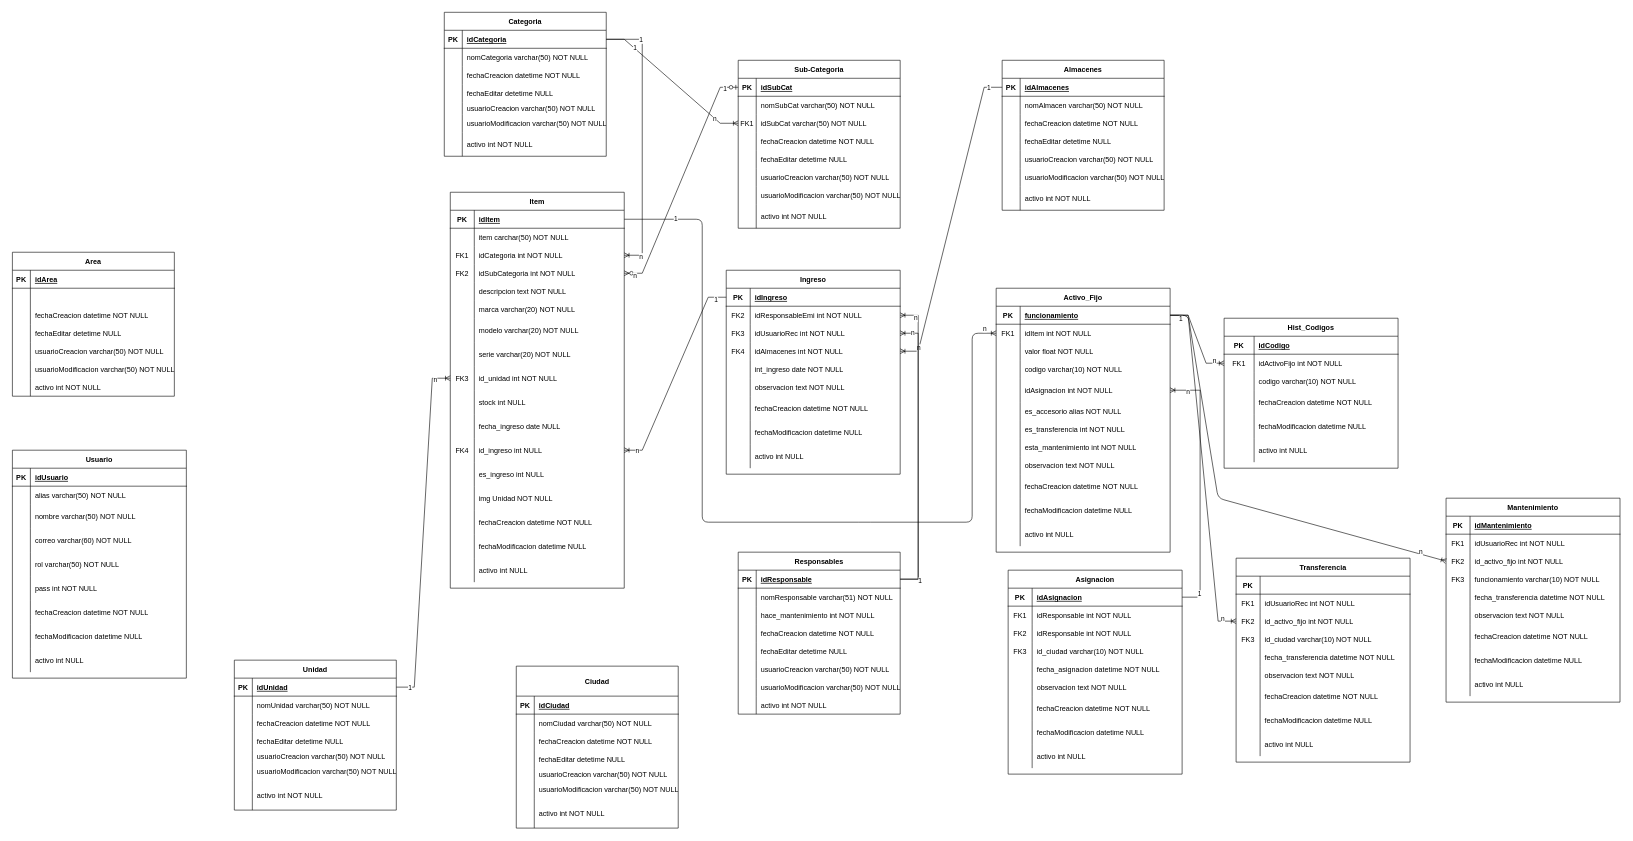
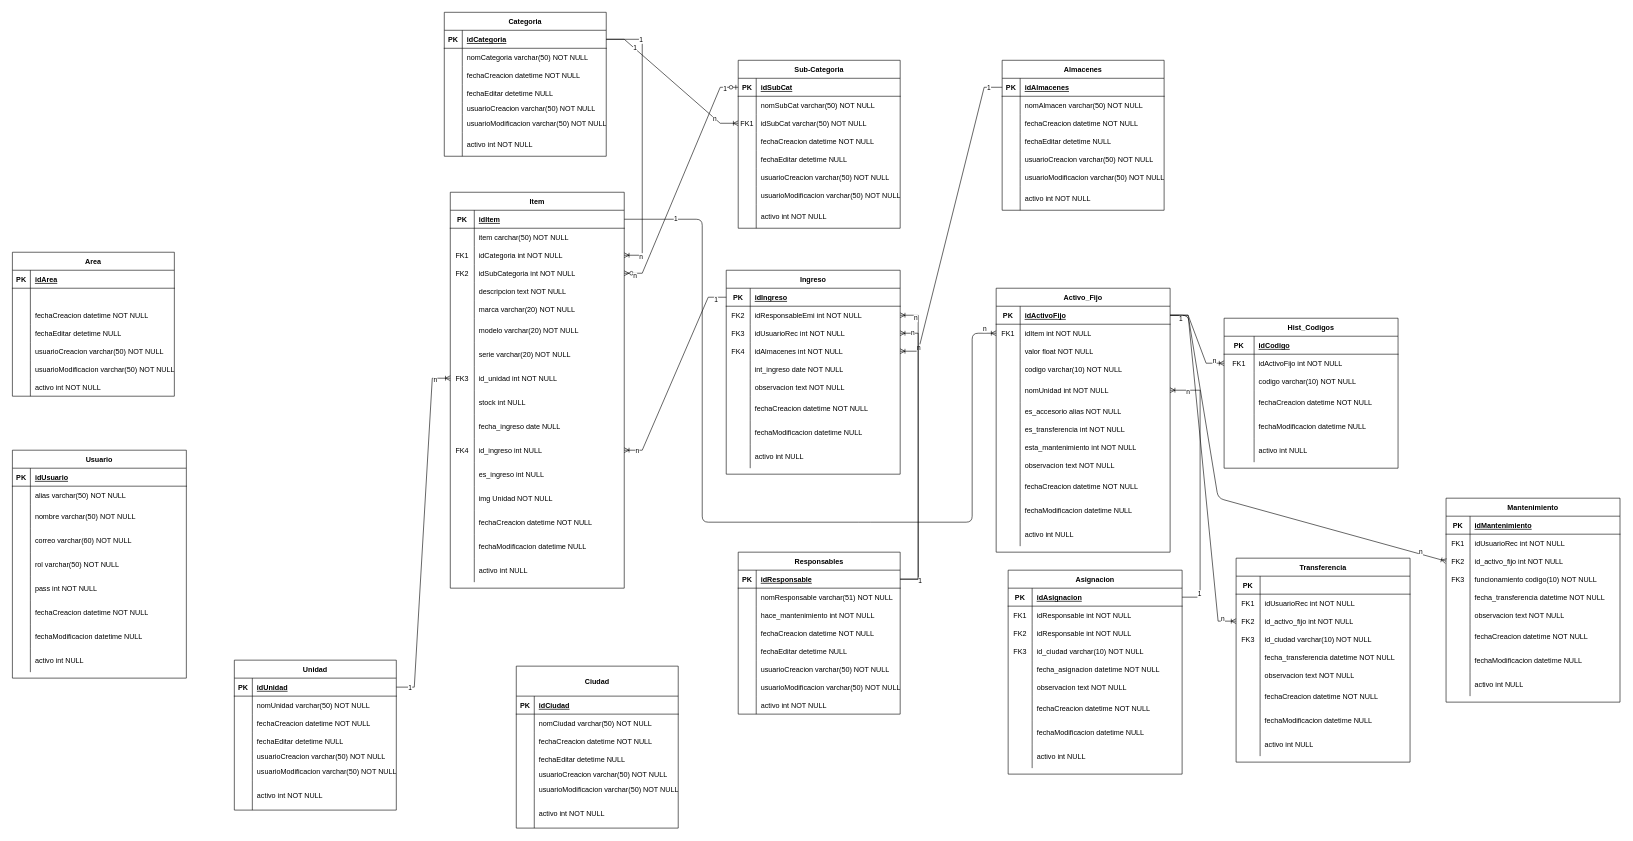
node "funcionamiento": label "funcionamiento" -> "idActivoFijo"
node "idAsignacion int NOT NULL": label "idAsignacion int NOT NULL" -> "nomUnidad int NOT NULL"
node "funcionamiento varchar(10) NOT NULL": label "funcionamiento varchar(10) NOT NULL" -> "funcionamiento codigo(10) NOT NULL"
